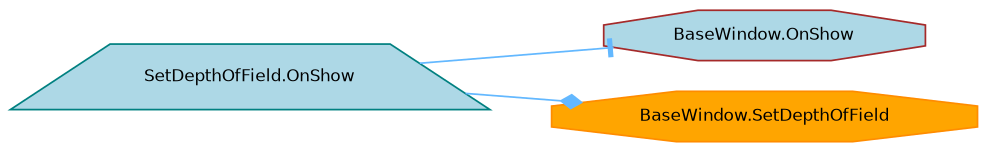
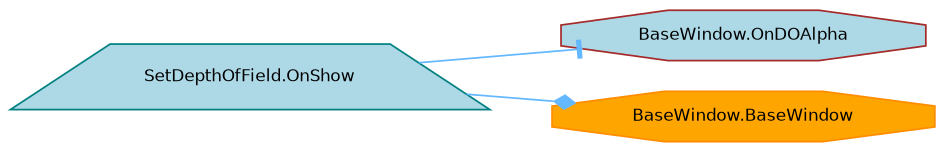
node "BaseWindow.OnShow": label "BaseWindow.OnShow" -> "BaseWindow.OnDOAlpha"
node "BaseWindow.SetDepthOfField": label "BaseWindow.SetDepthOfField" -> "BaseWindow.BaseWindow"
